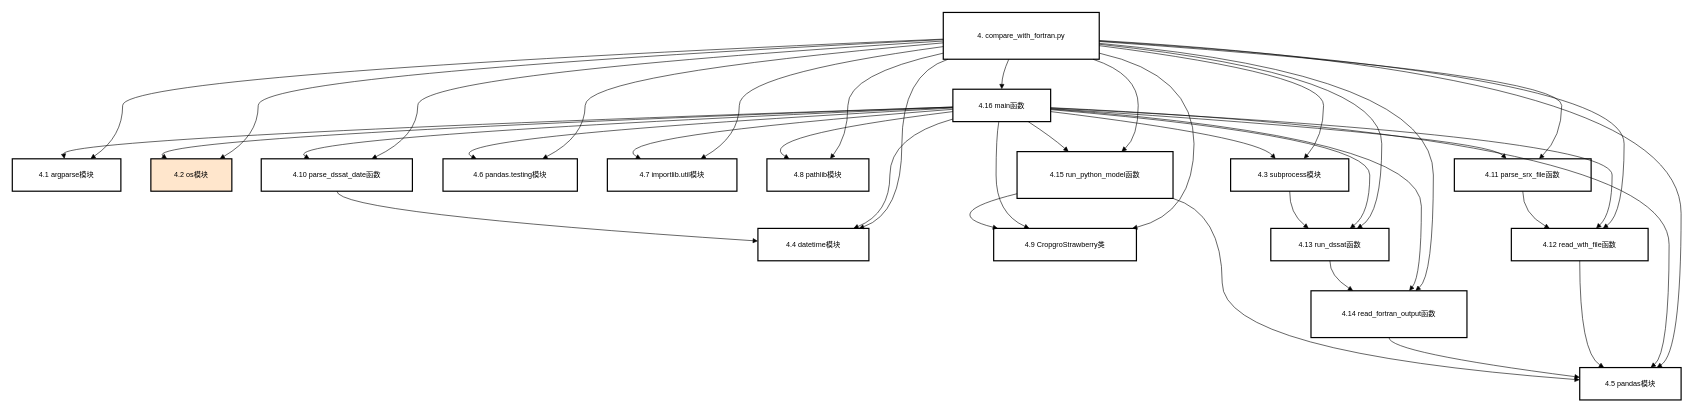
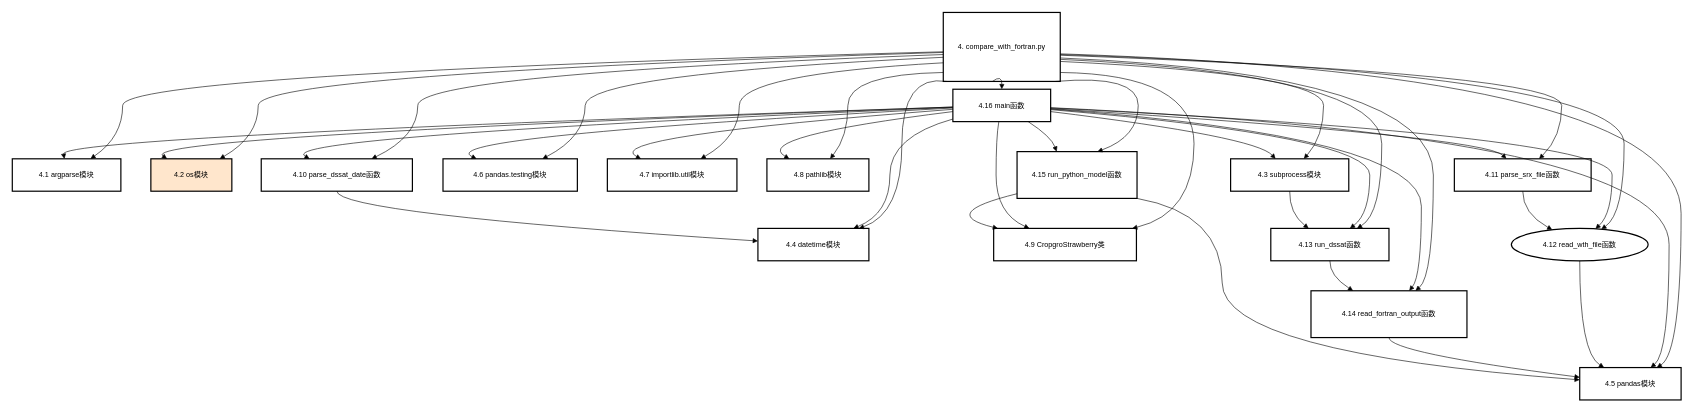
node "4. compare_with_fortran.py": size 156x47 -> 117x69
node "4.15 run_python_model函数": size 156x47 -> 120x47
node "4.12 read_wth_file函数": shape rectangle -> ellipse
